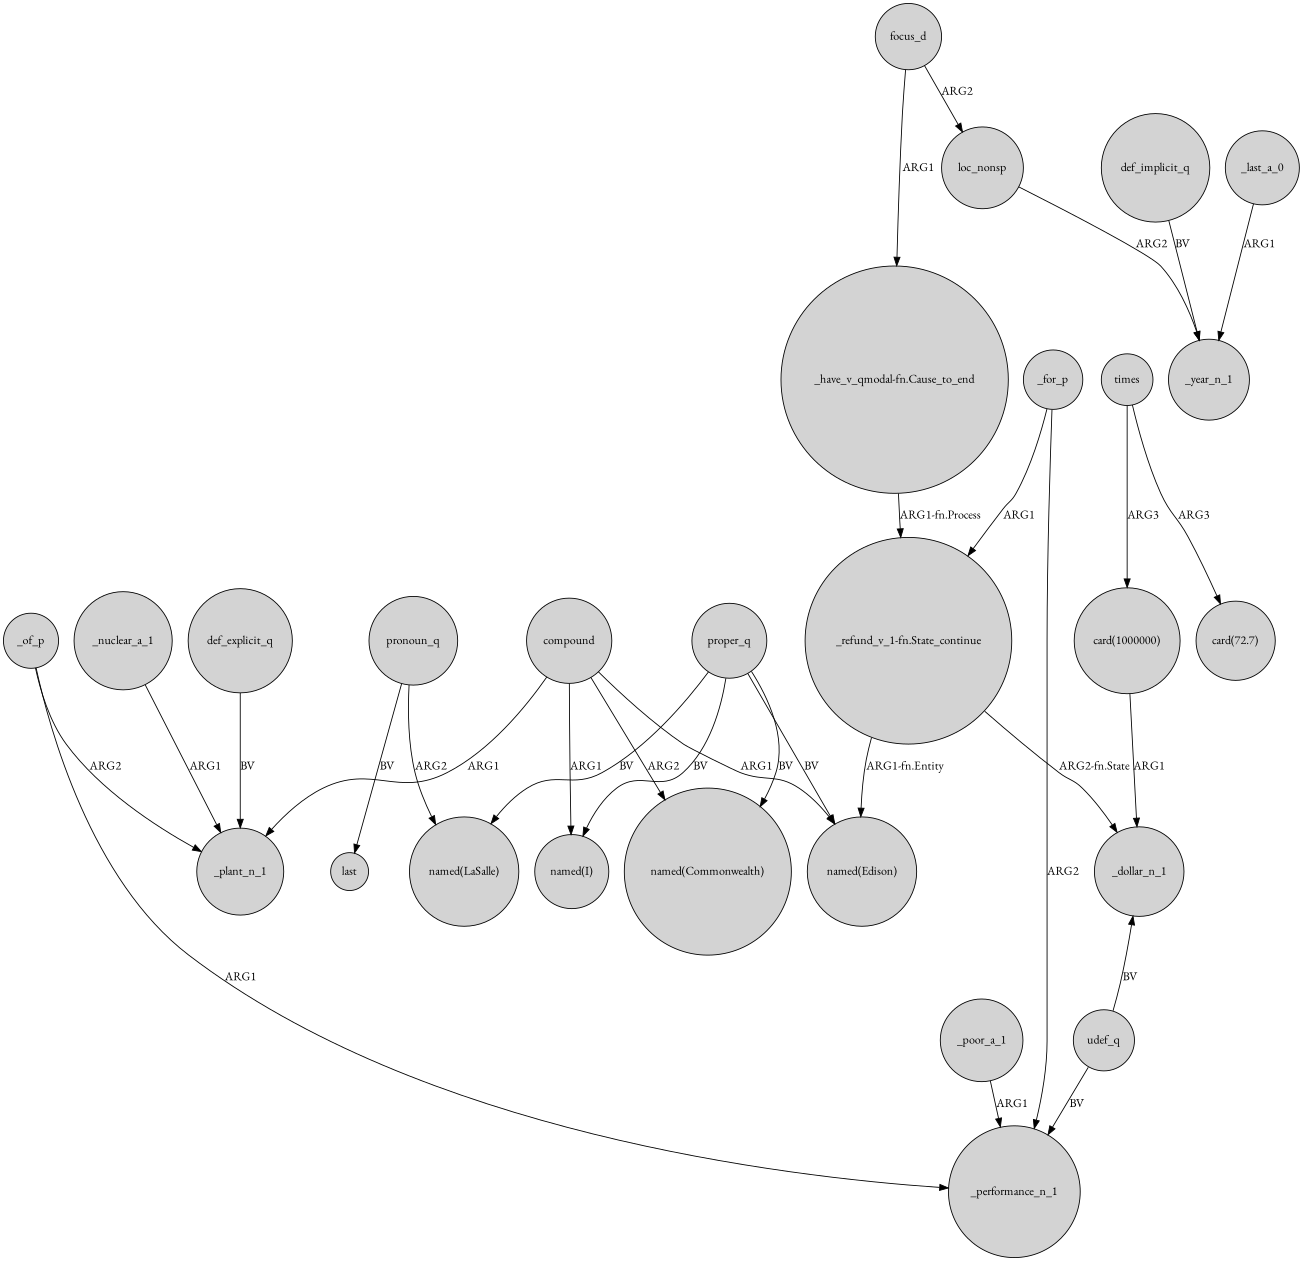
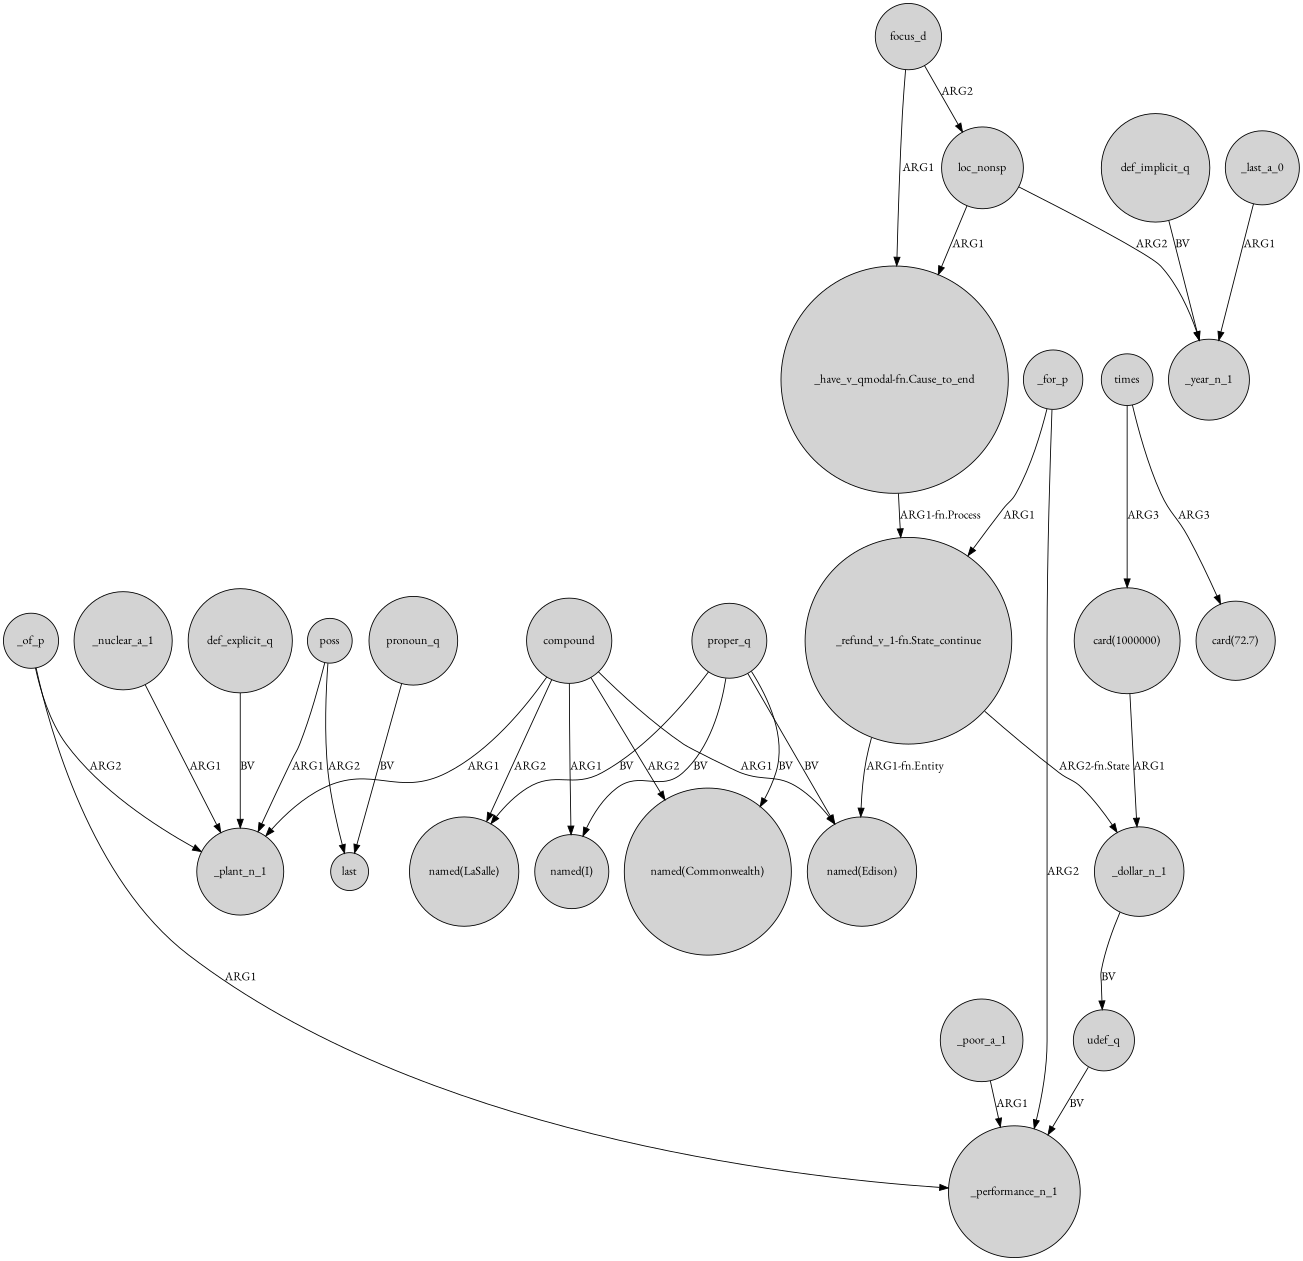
edge "loc_nonsp" -> "_have_v_qmodal-fn.Cause_to_end": added, label "ARG1"
node "poss": added
edge "pronoun_q" -> "named(LaSalle)": now "compound" -> "named(LaSalle)"
edge "udef_q" -> "_dollar_n_1": reversed
